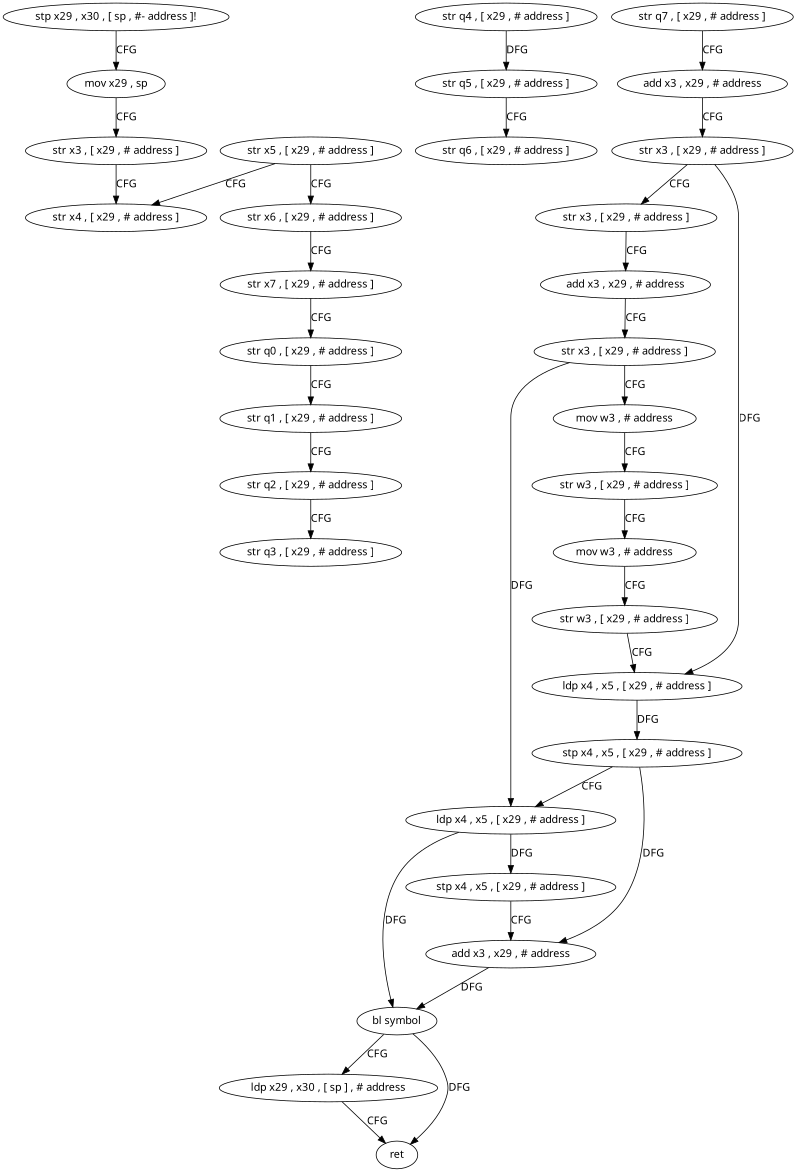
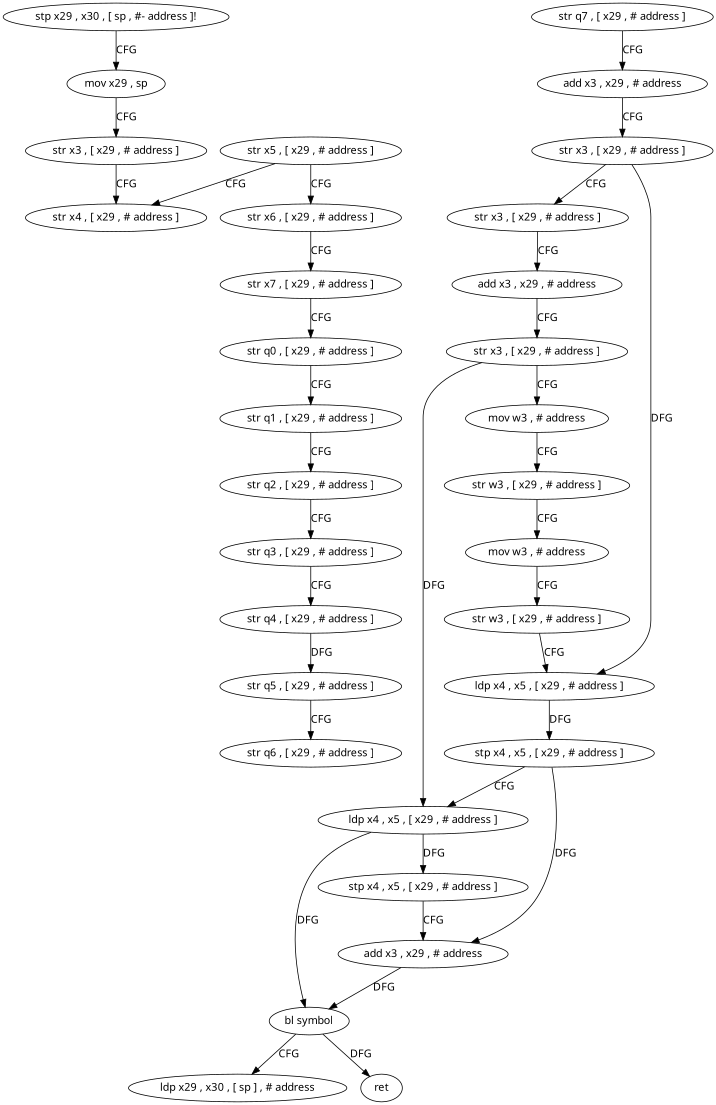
edge "str q3 , [ x29 , # address ]" -> "str q4 , [ x29 , # address ]": added, label "CFG"
edge "ldp x29 , x30 , [ sp ] , # address" -> "ret": removed, label "CFG"
